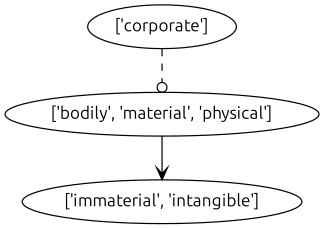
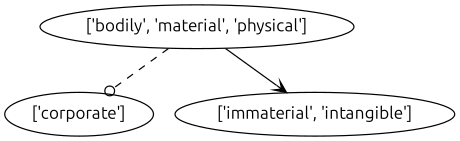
edge "['corporate']" -> "['bodily', 'material', 'physical']": reversed
